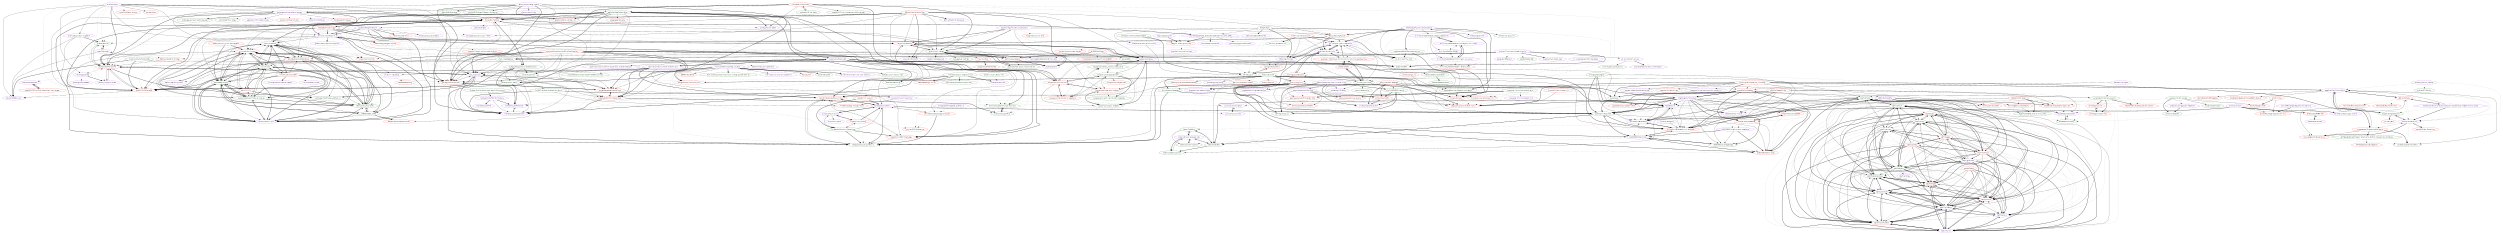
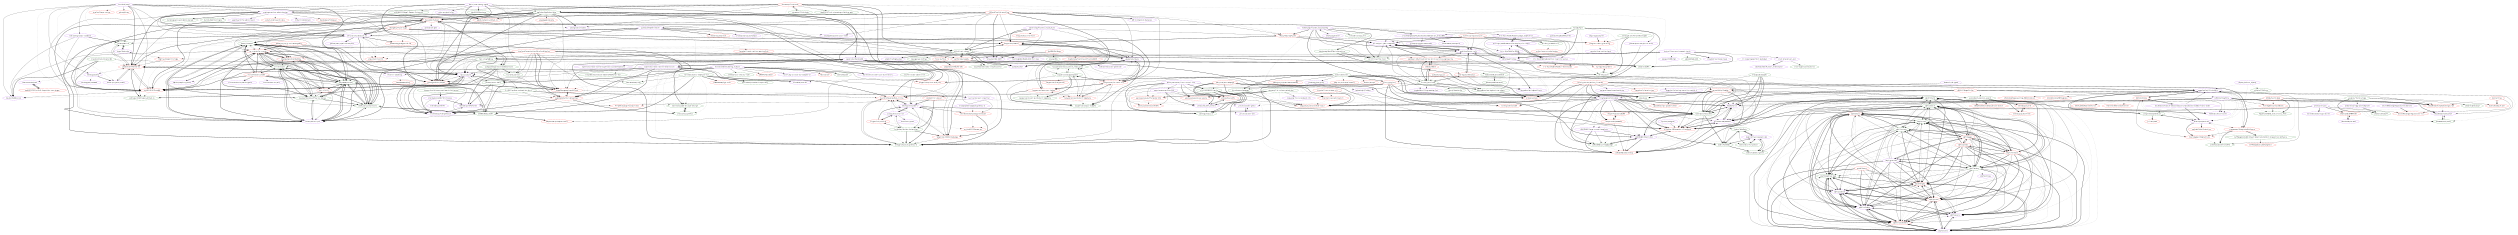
node "Rust-Coding-Guidelines/rust-coding-guidelines-zh": removed
edge "0range228/Gadgets" -> "LIAOJIANS/ShanJ-blog": added
edge "odpf/beast" -> "odpf/apsara": style dotted -> bold
